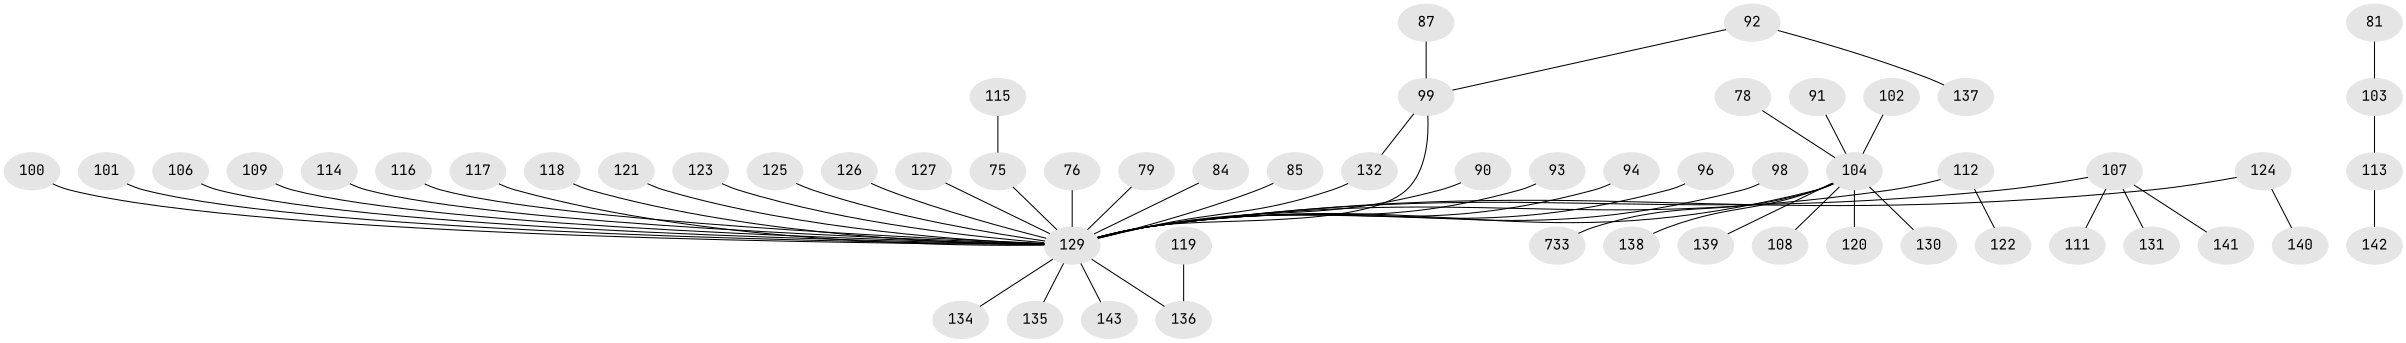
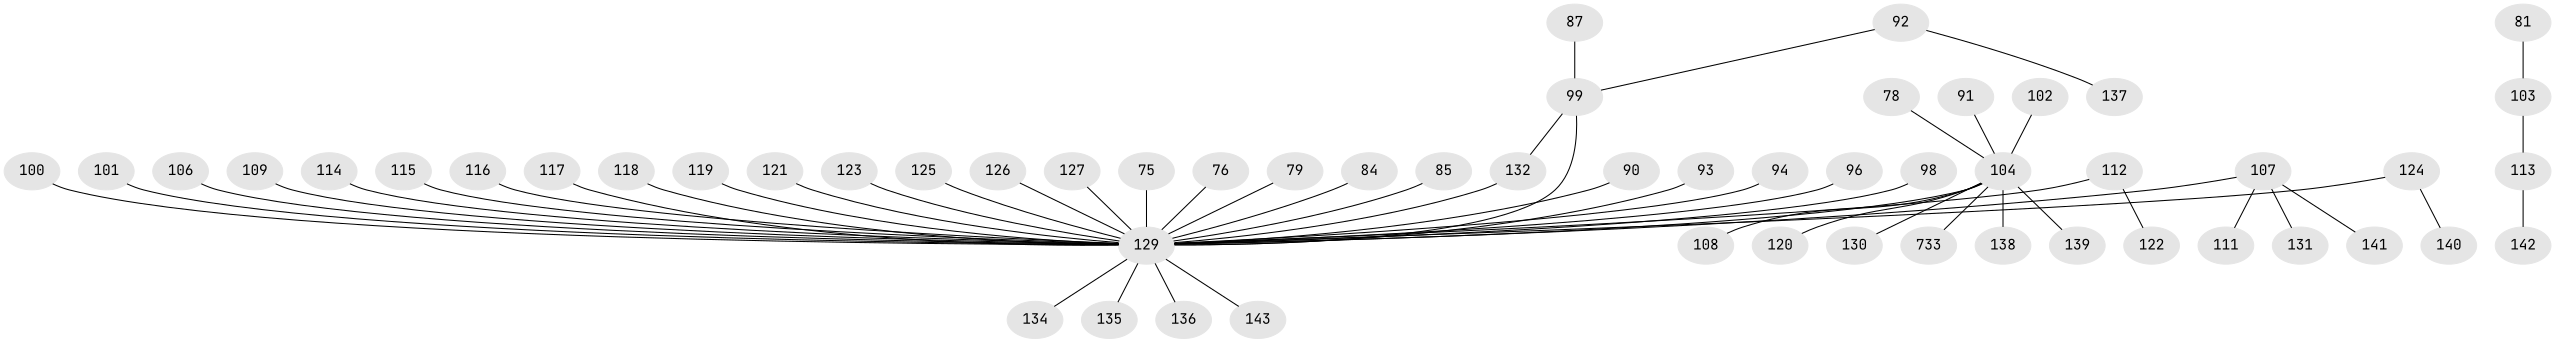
edge "115" -- "75": now "115" -- "129"
edge "119" -- "136": now "119" -- "129"
